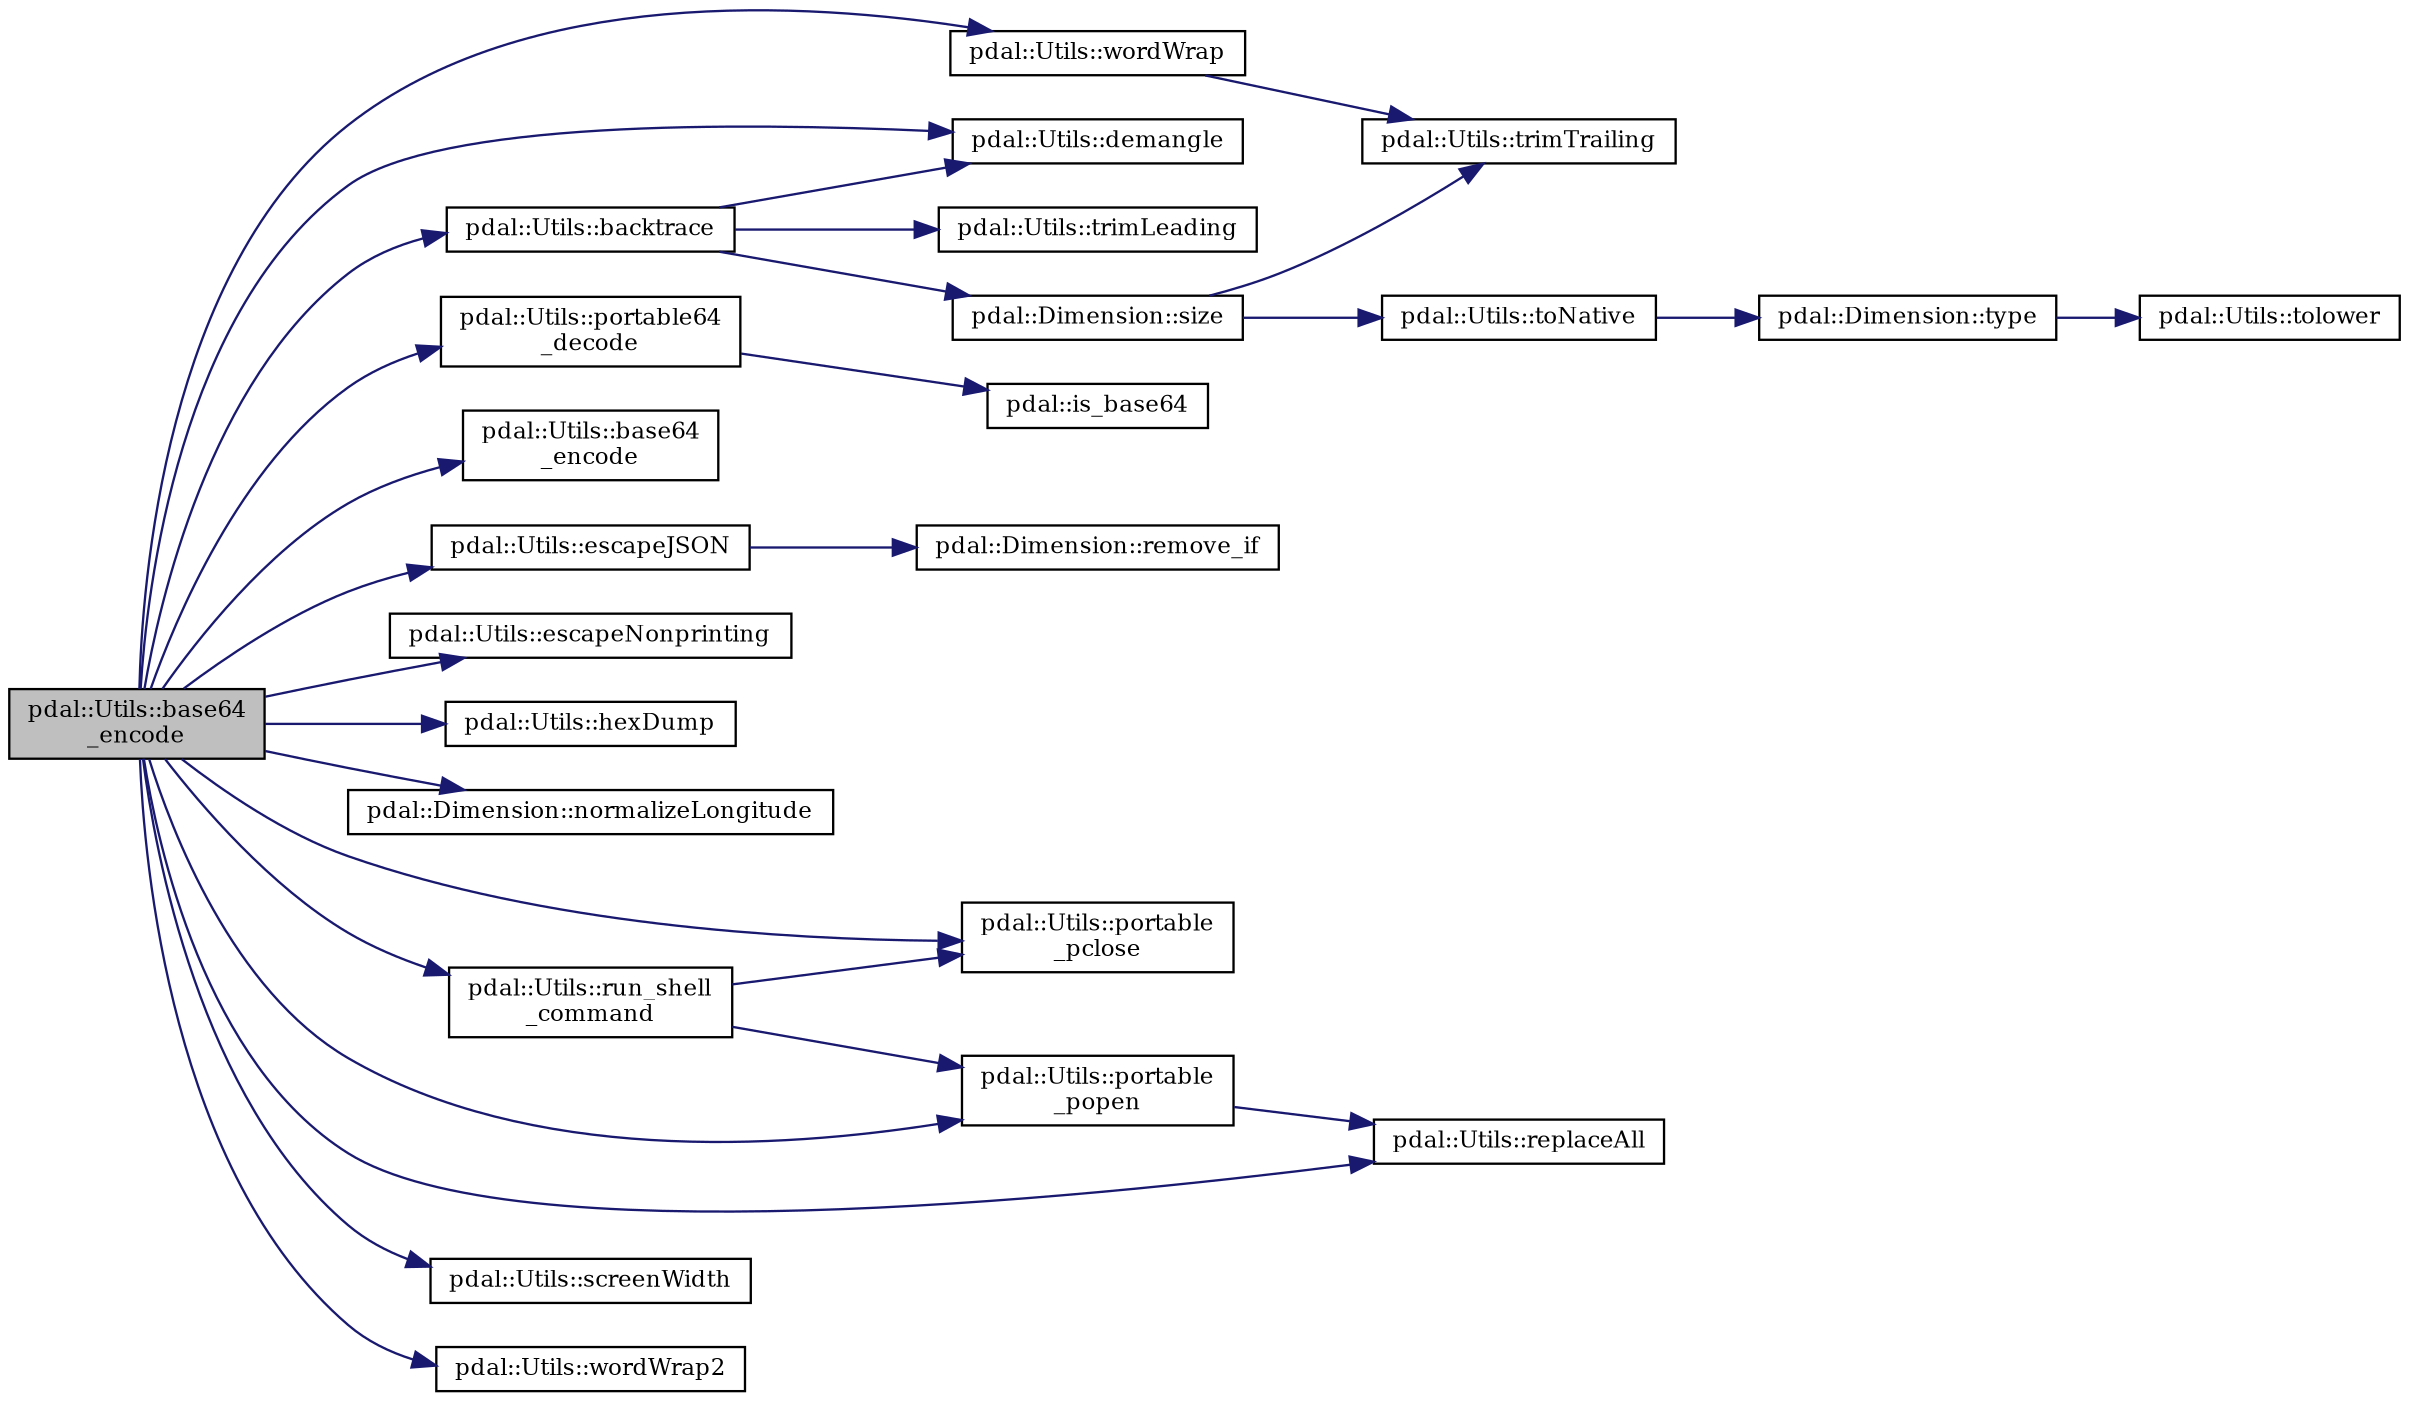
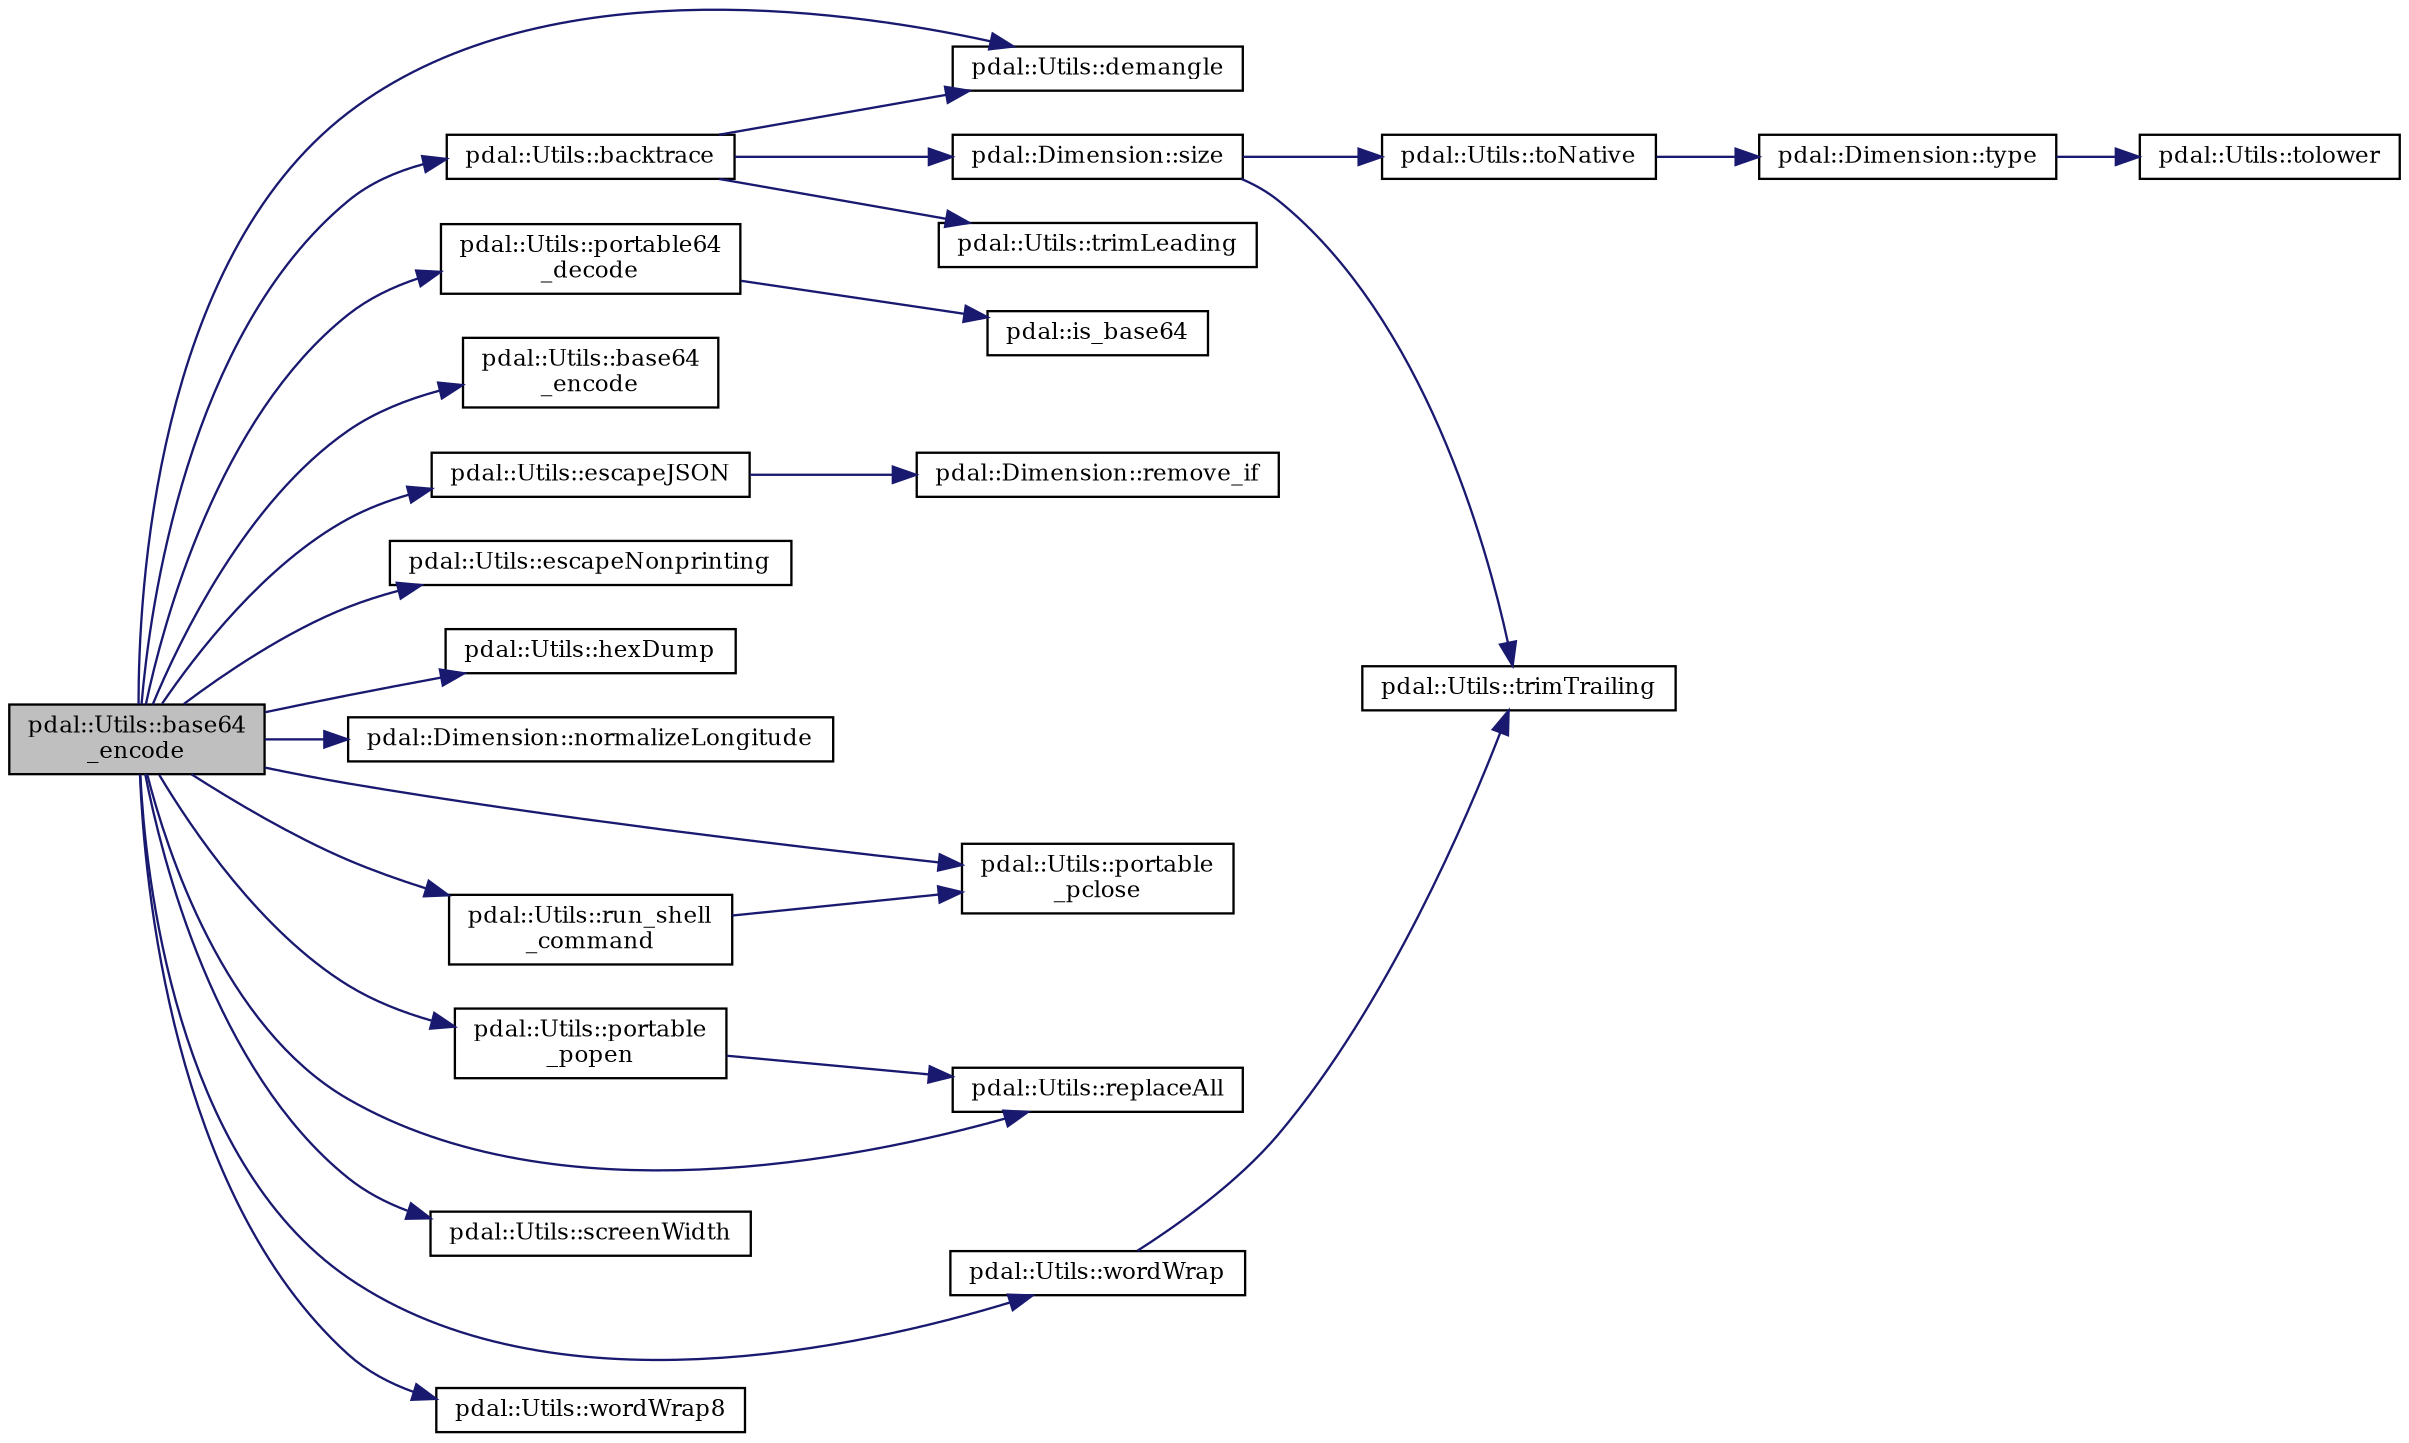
edge "pdal::Utils::run_shell _command" -> "pdal::Utils::portable _popen": removed
node "pdal::Utils::wordWrap2": label "pdal::Utils::wordWrap2" -> "pdal::Utils::wordWrap8"
